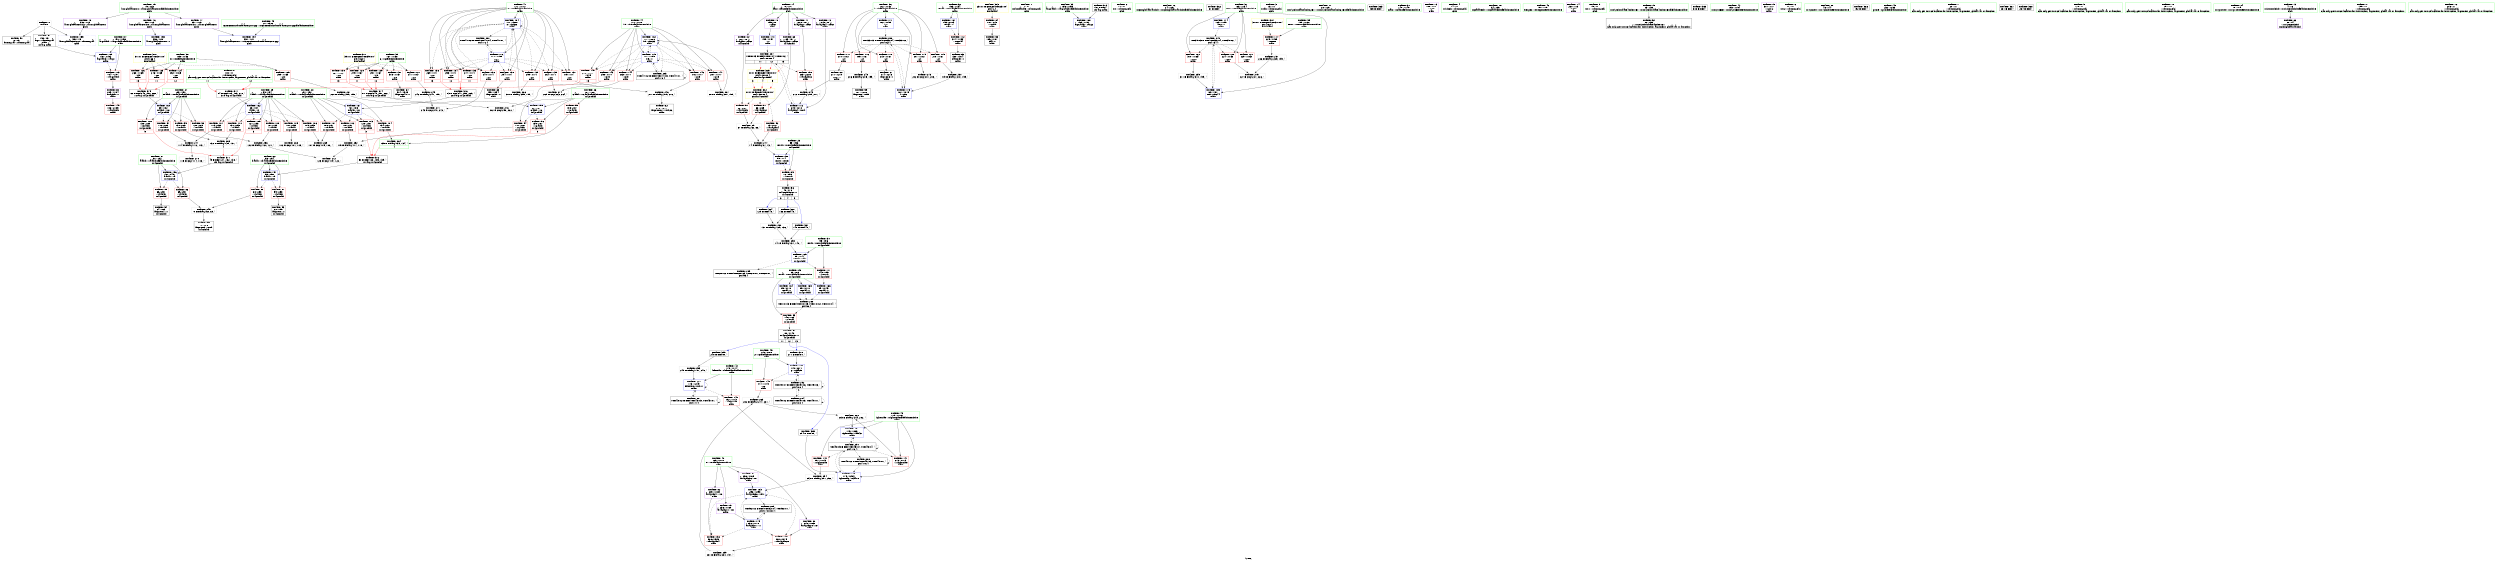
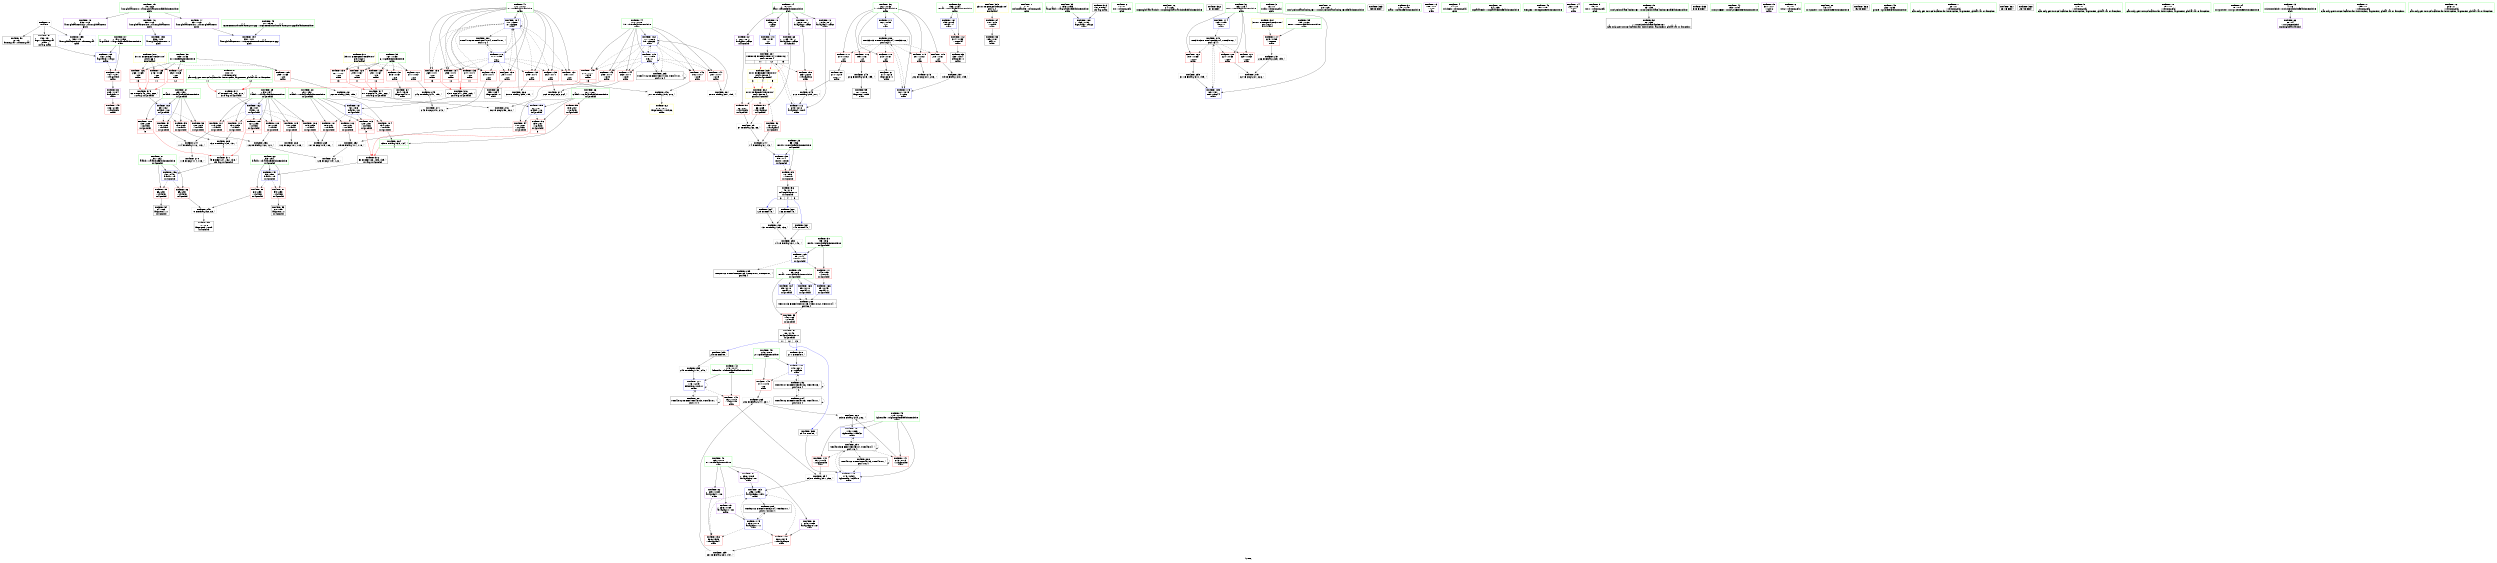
node "NodeID: 62": color black -> yellow
